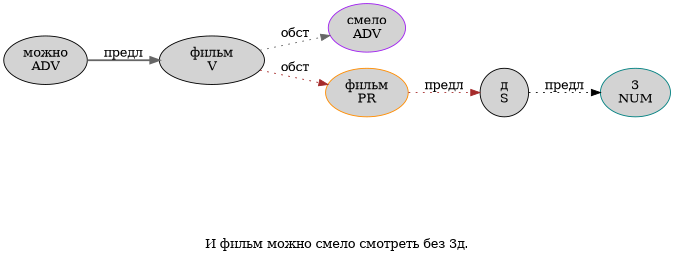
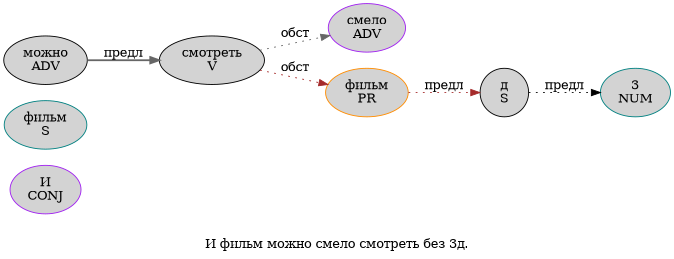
node "фильм V": label "фильм V" -> "смотреть V"
node "фильм S": added
node "И CONJ": added
